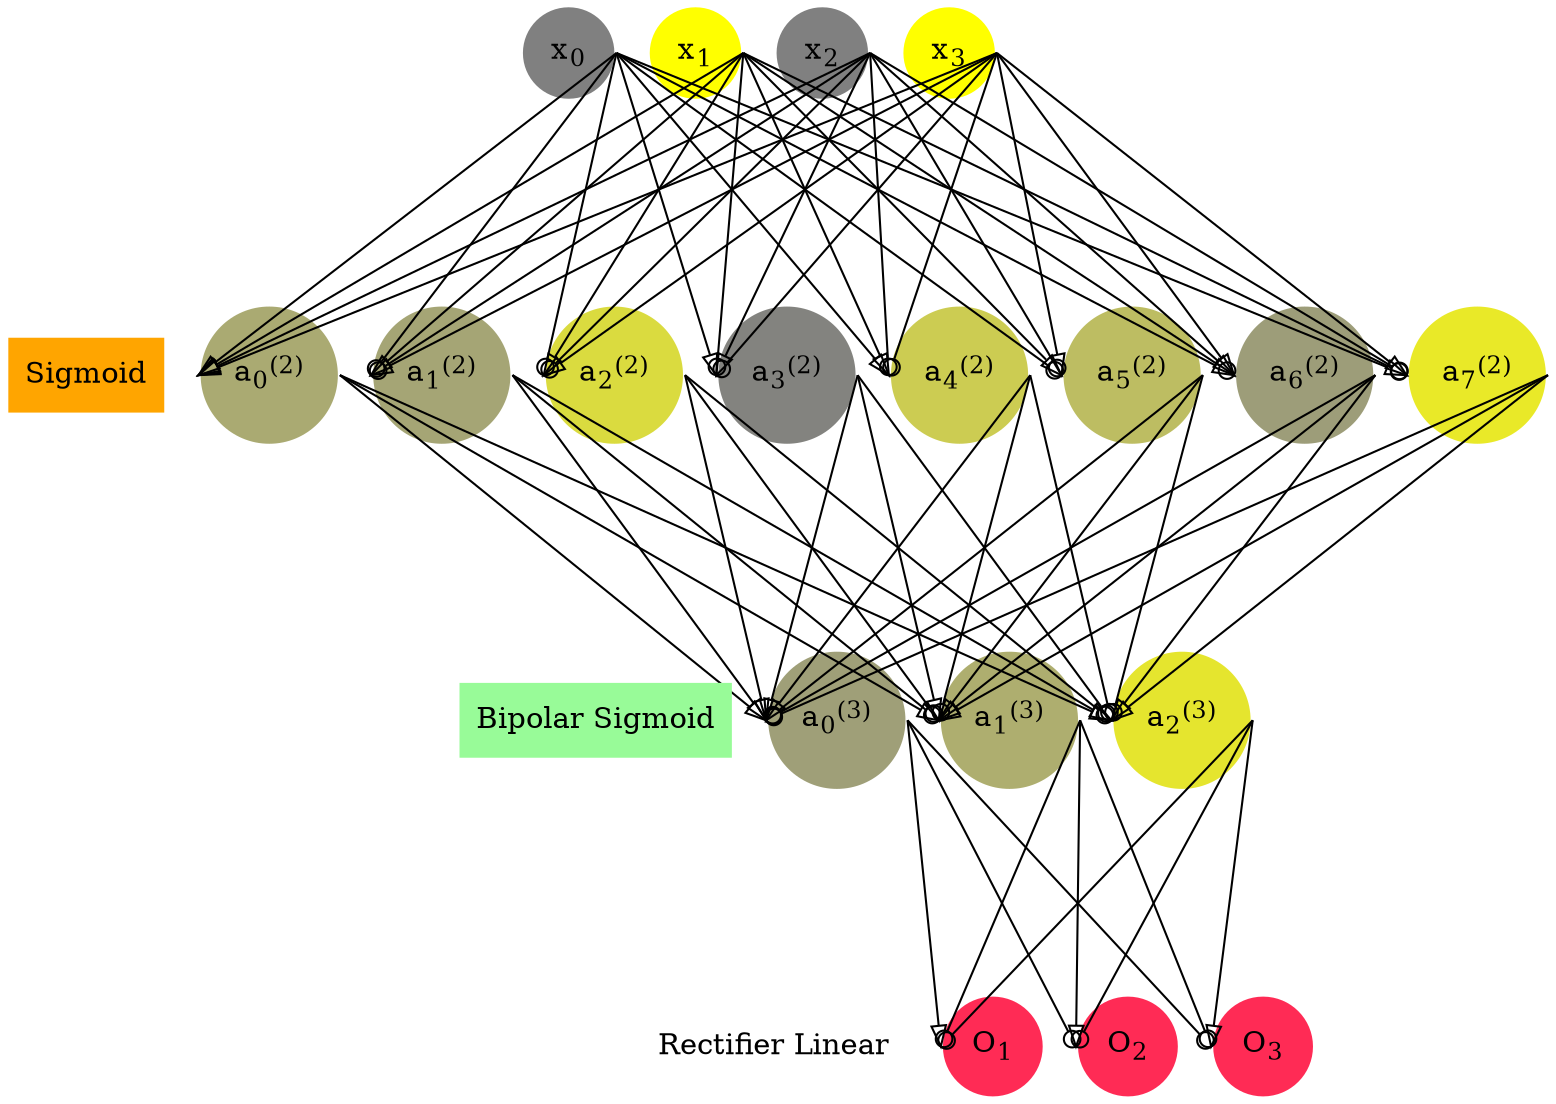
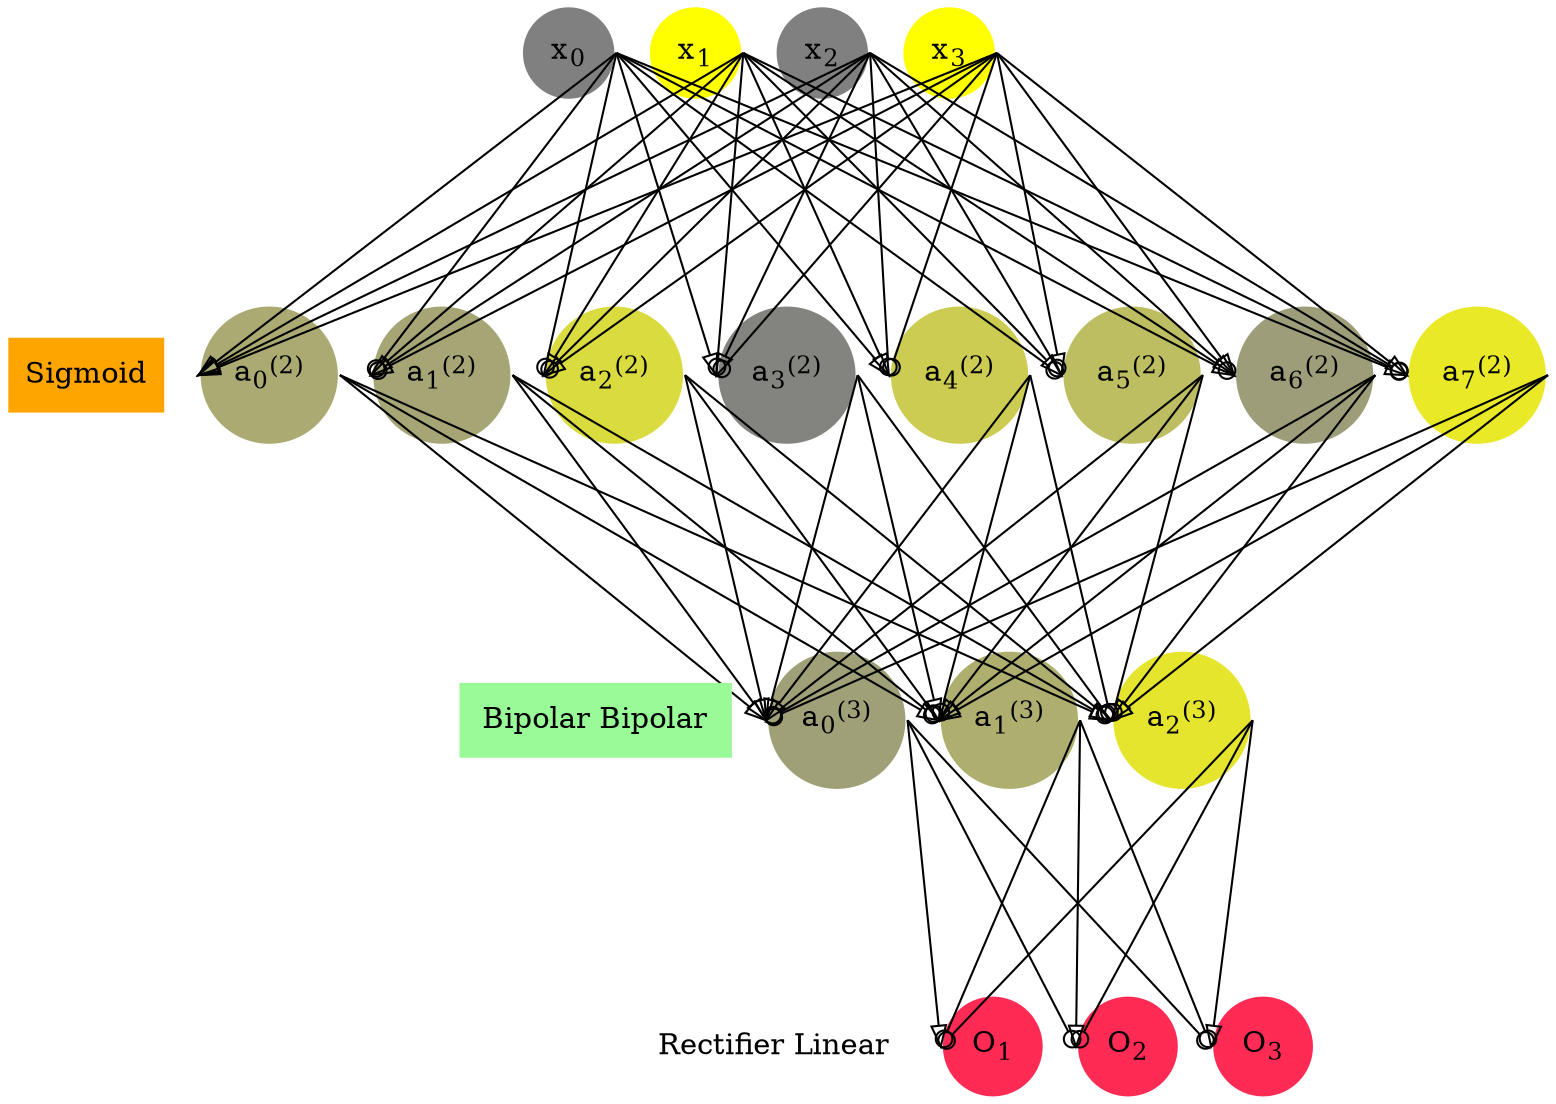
node "Bipolar Sigmoid": label "Bipolar Sigmoid" -> "Bipolar Bipolar"
